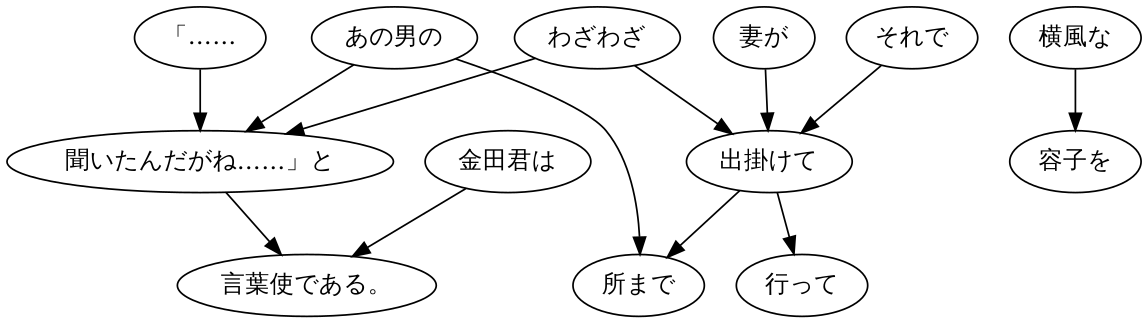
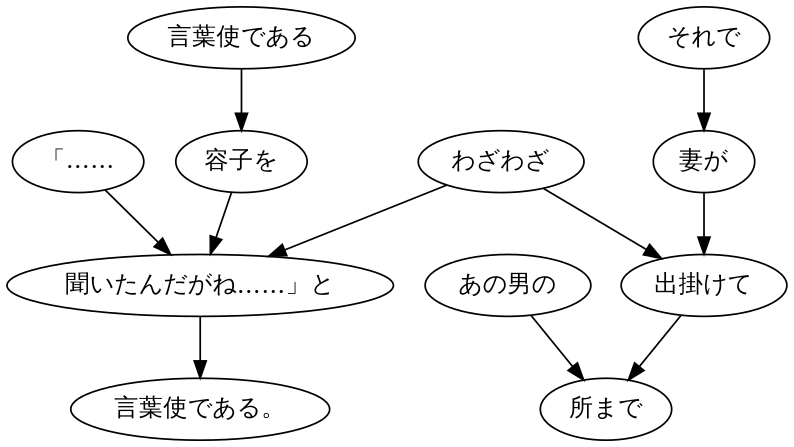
node "横風な": label "横風な" -> "言葉使である"
edge "あの男の" -> "聞いたんだがね……」と": now "容子を" -> "聞いたんだがね……」と"
edge "それで" -> "出掛けて": now "それで" -> "妻が"
node "金田君は": removed
node "行って": removed
